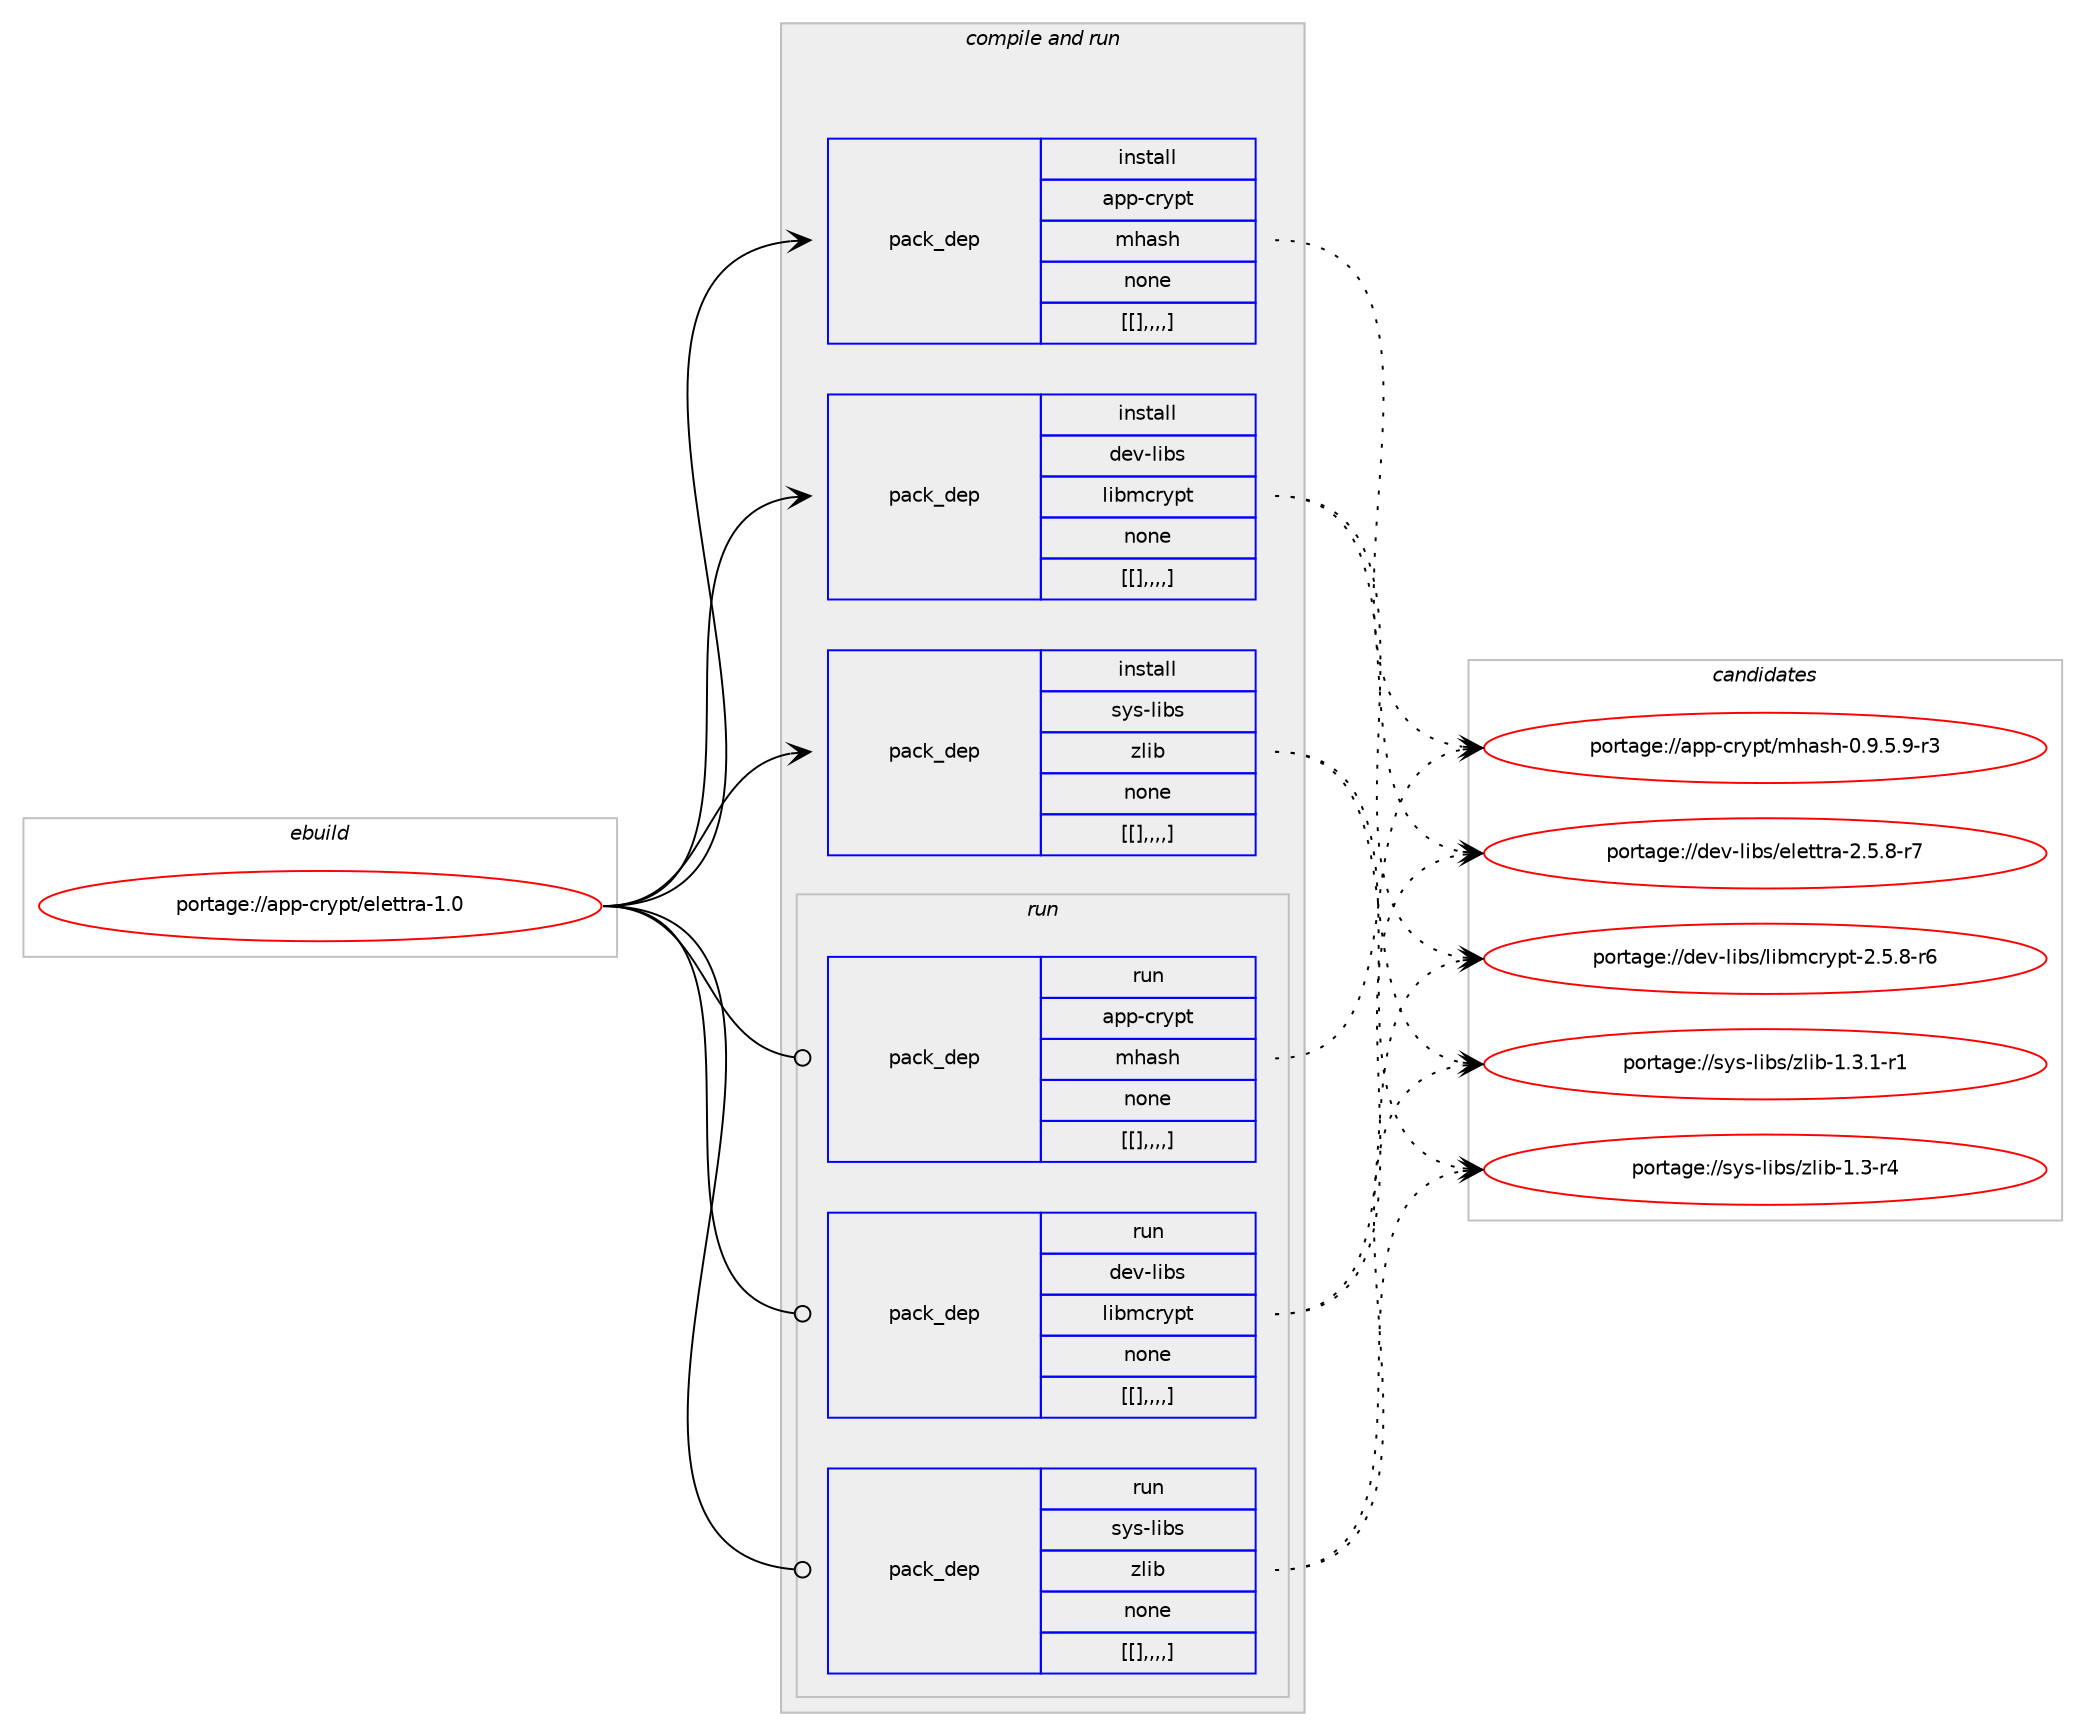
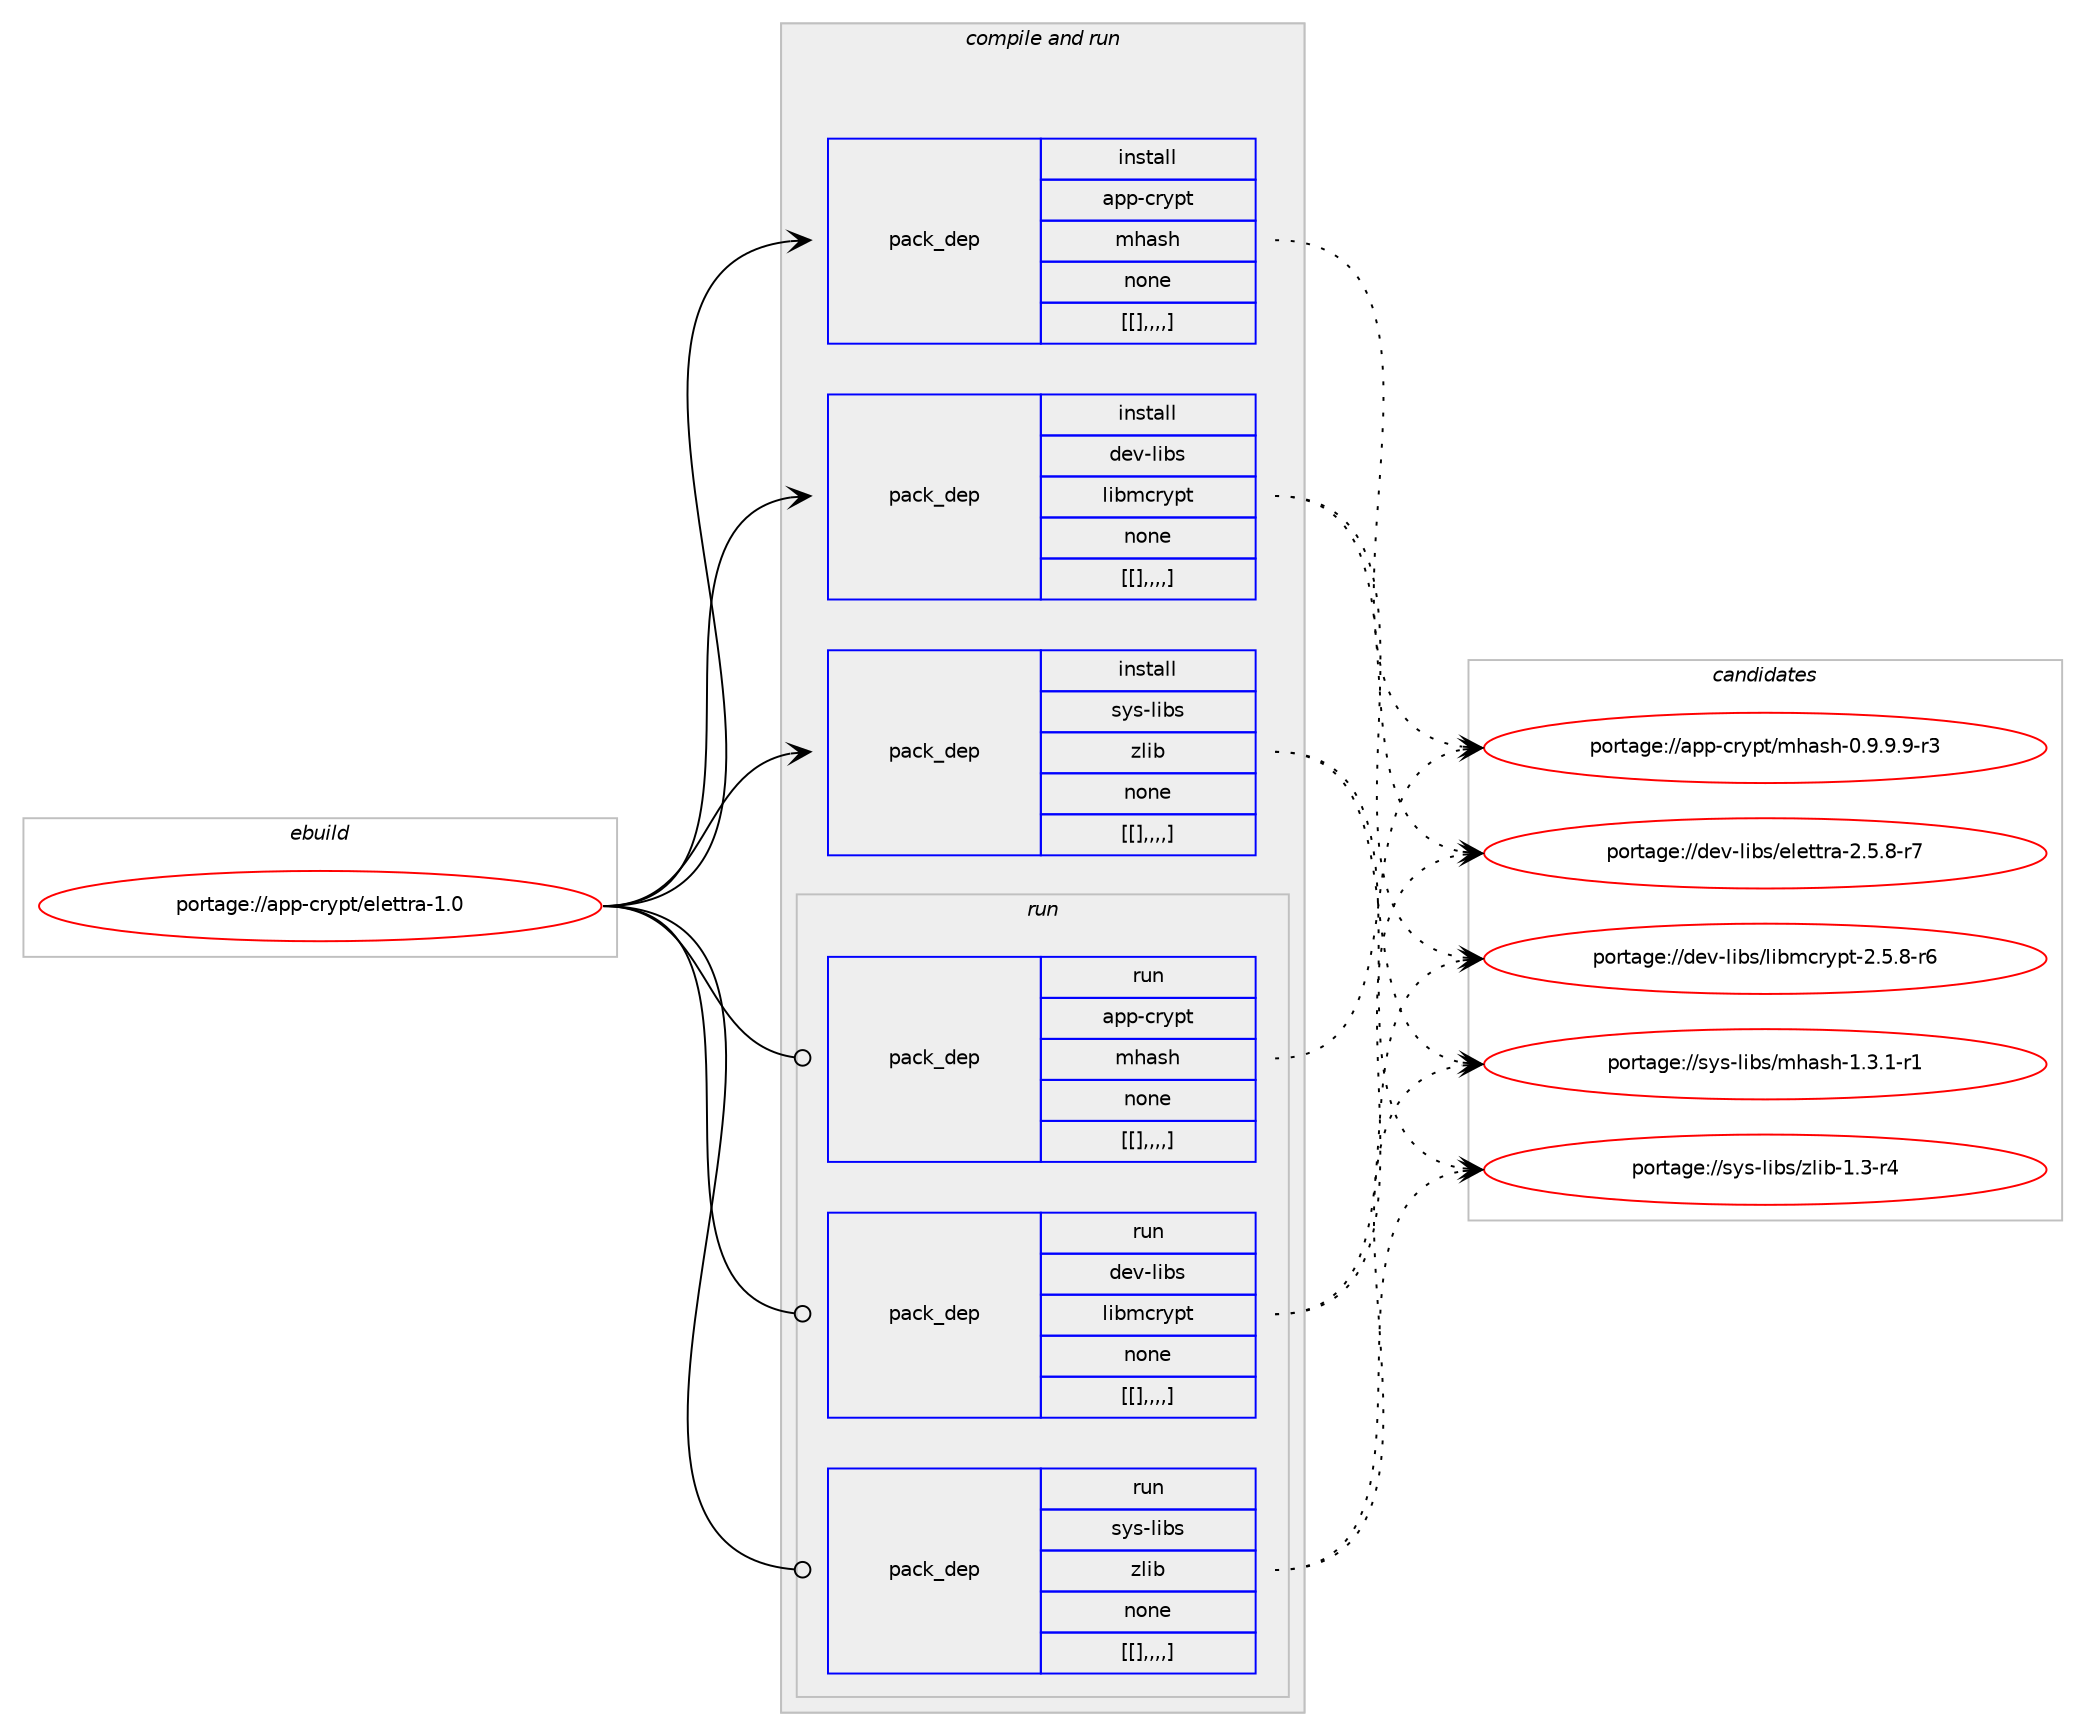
node "portage://app-crypt/mhash-0.9.5.9-r3": label "portage://app-crypt/mhash-0.9.5.9-r3" -> "portage://app-crypt/mhash-0.9.9.9-r3"
node "portage://sys-libs/zlib-1.3.1-r1": label "portage://sys-libs/zlib-1.3.1-r1" -> "portage://sys-libs/mhash-1.3.1-r1"
